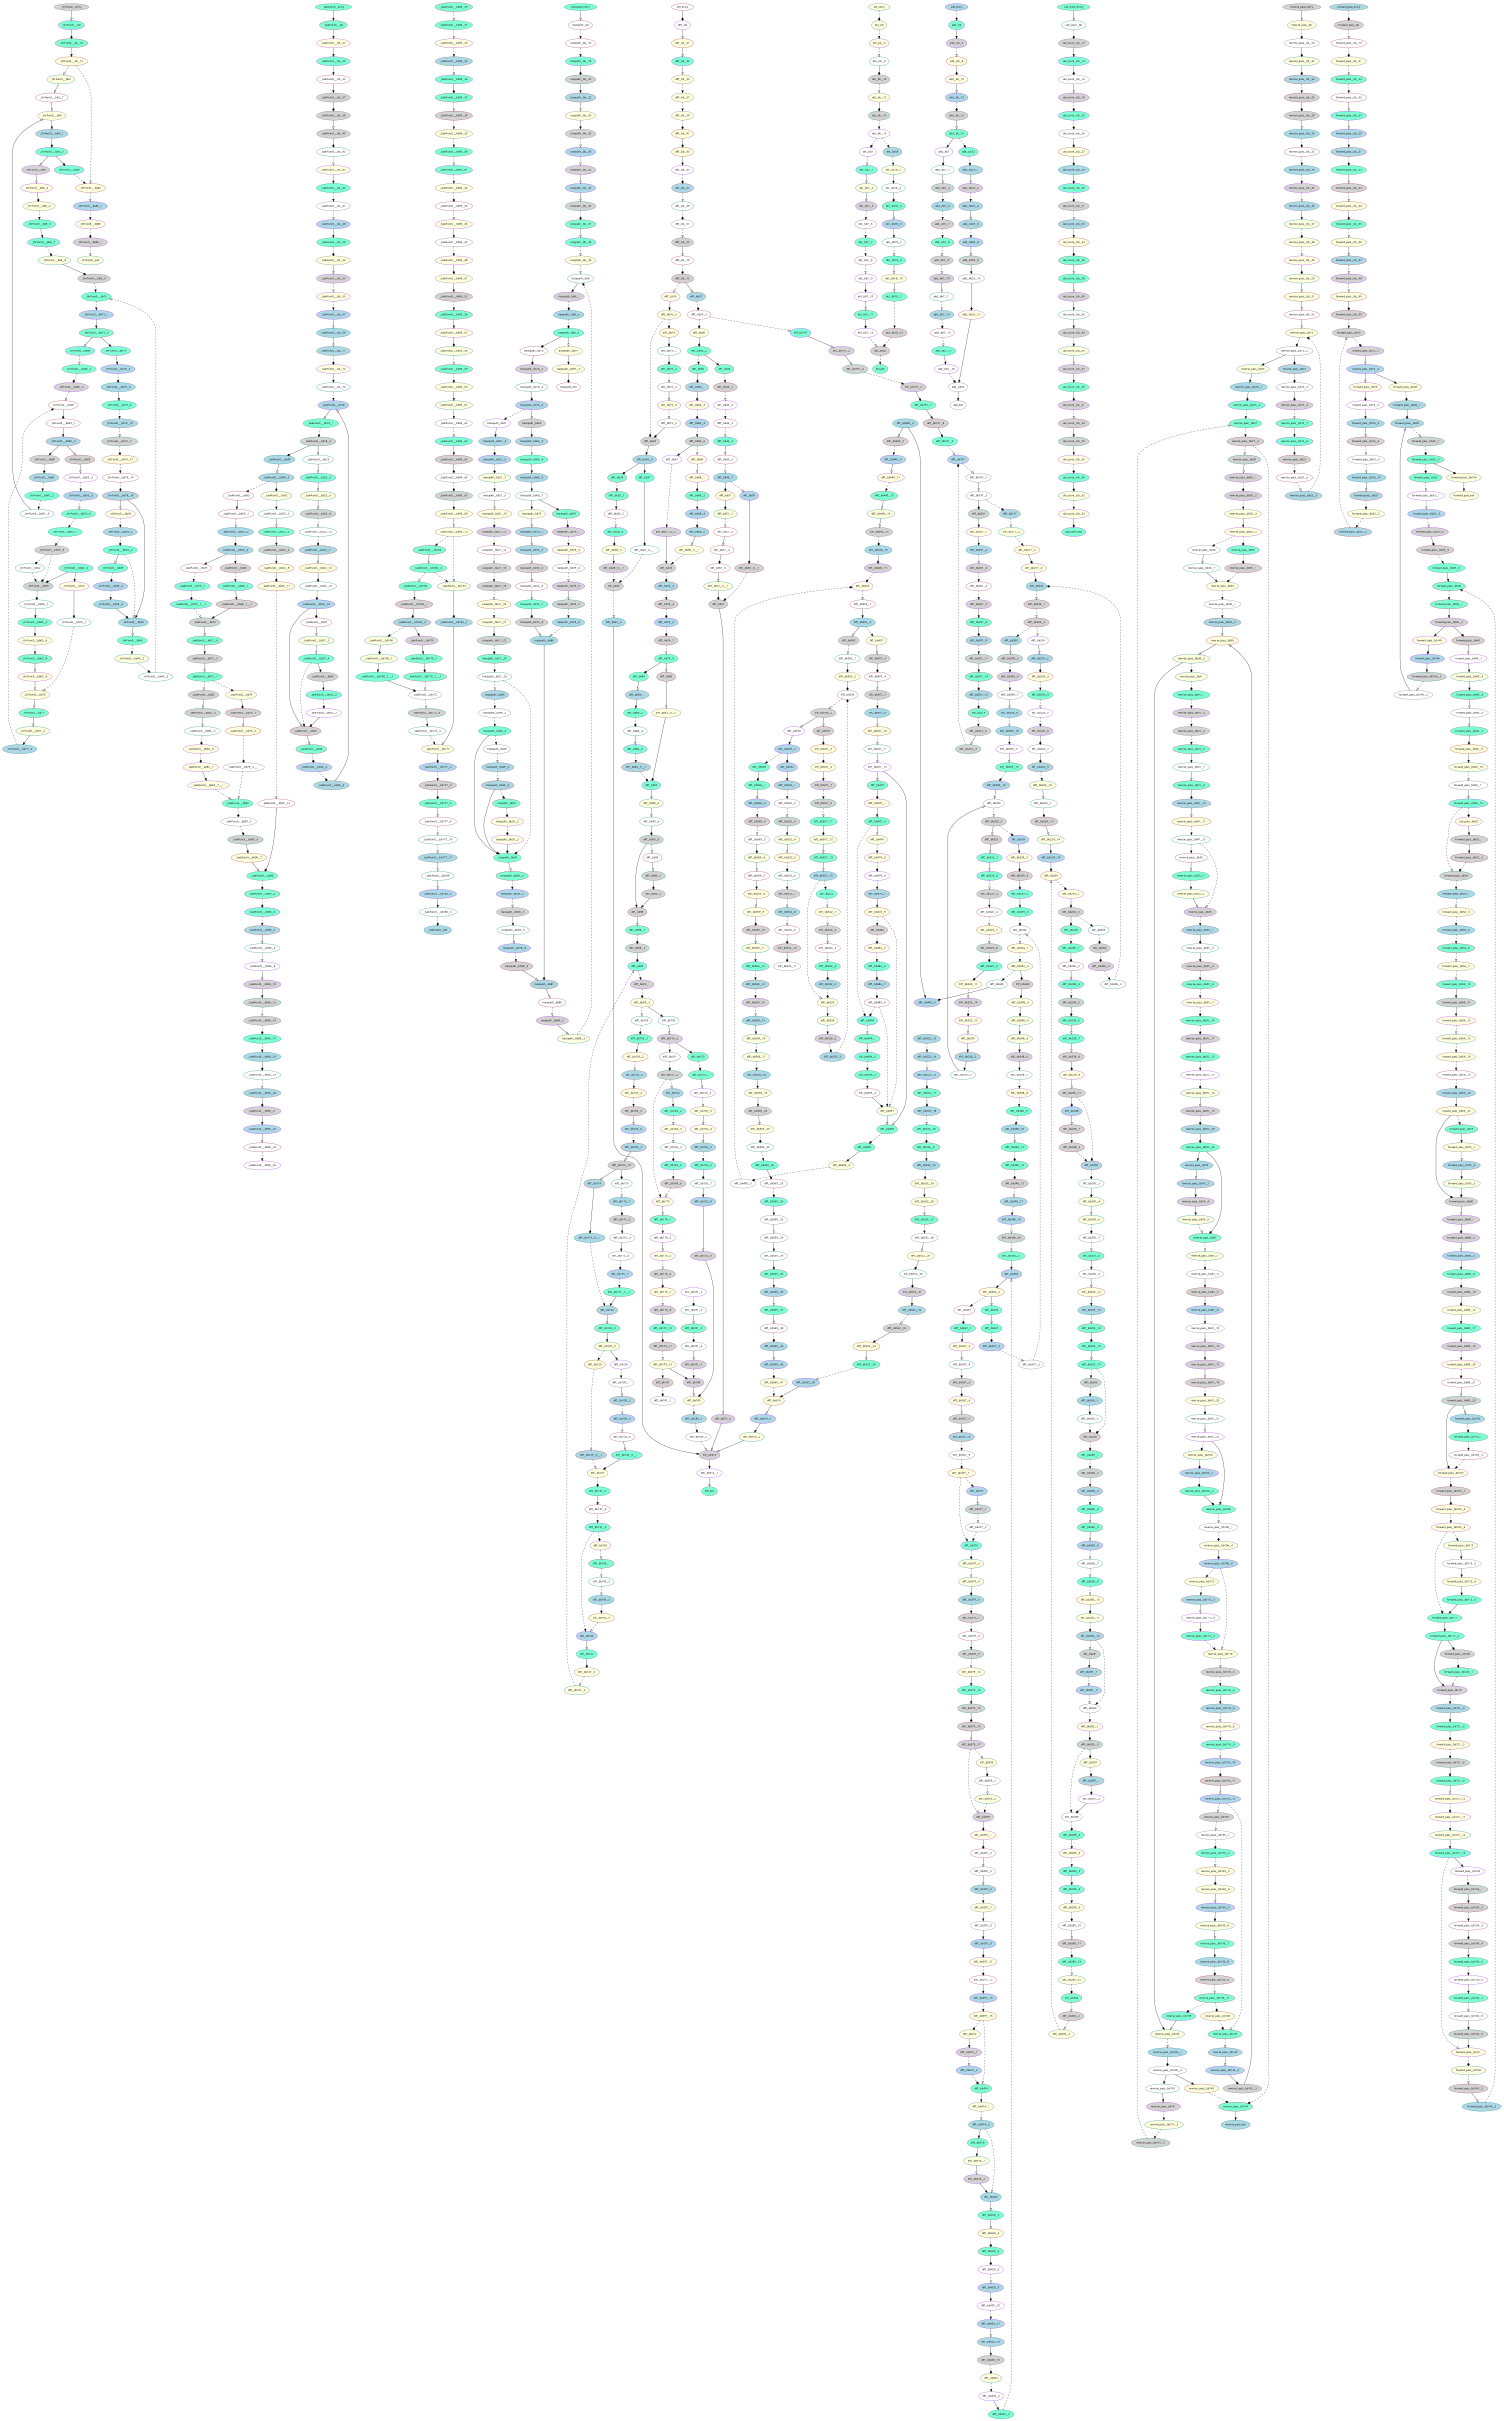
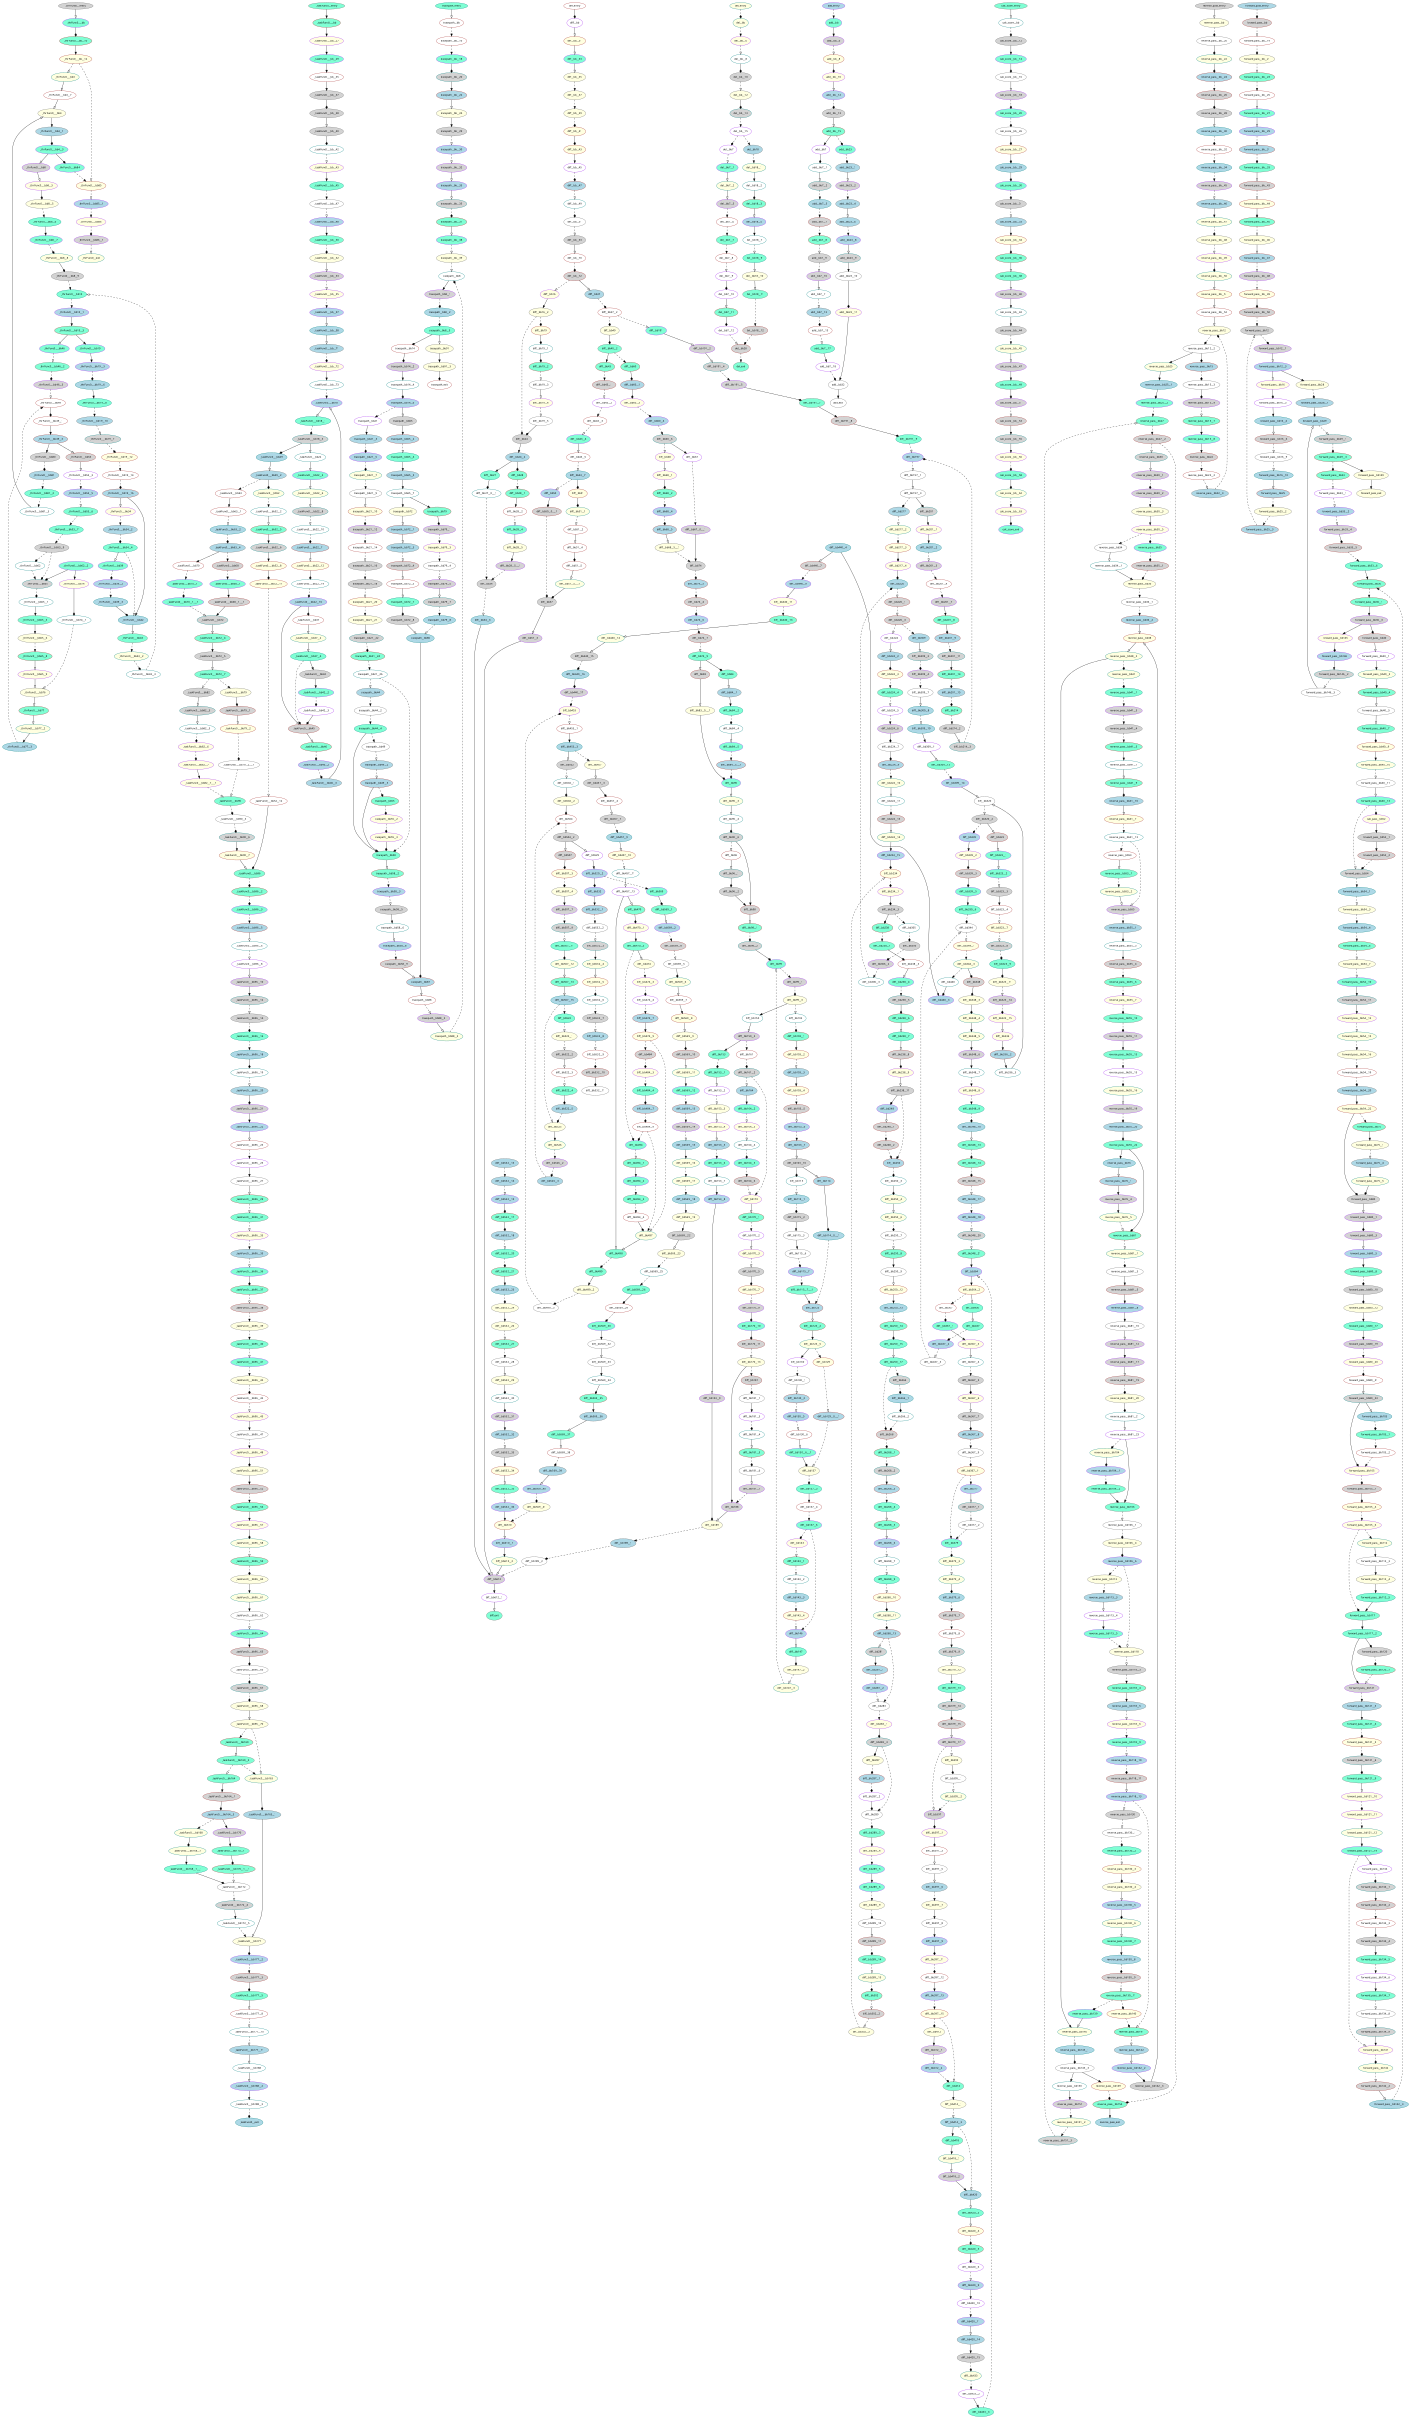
node "_taskFunc0___bb96__27": added
edge "diff__bb181__1" -> "diff__bb181__3": added
